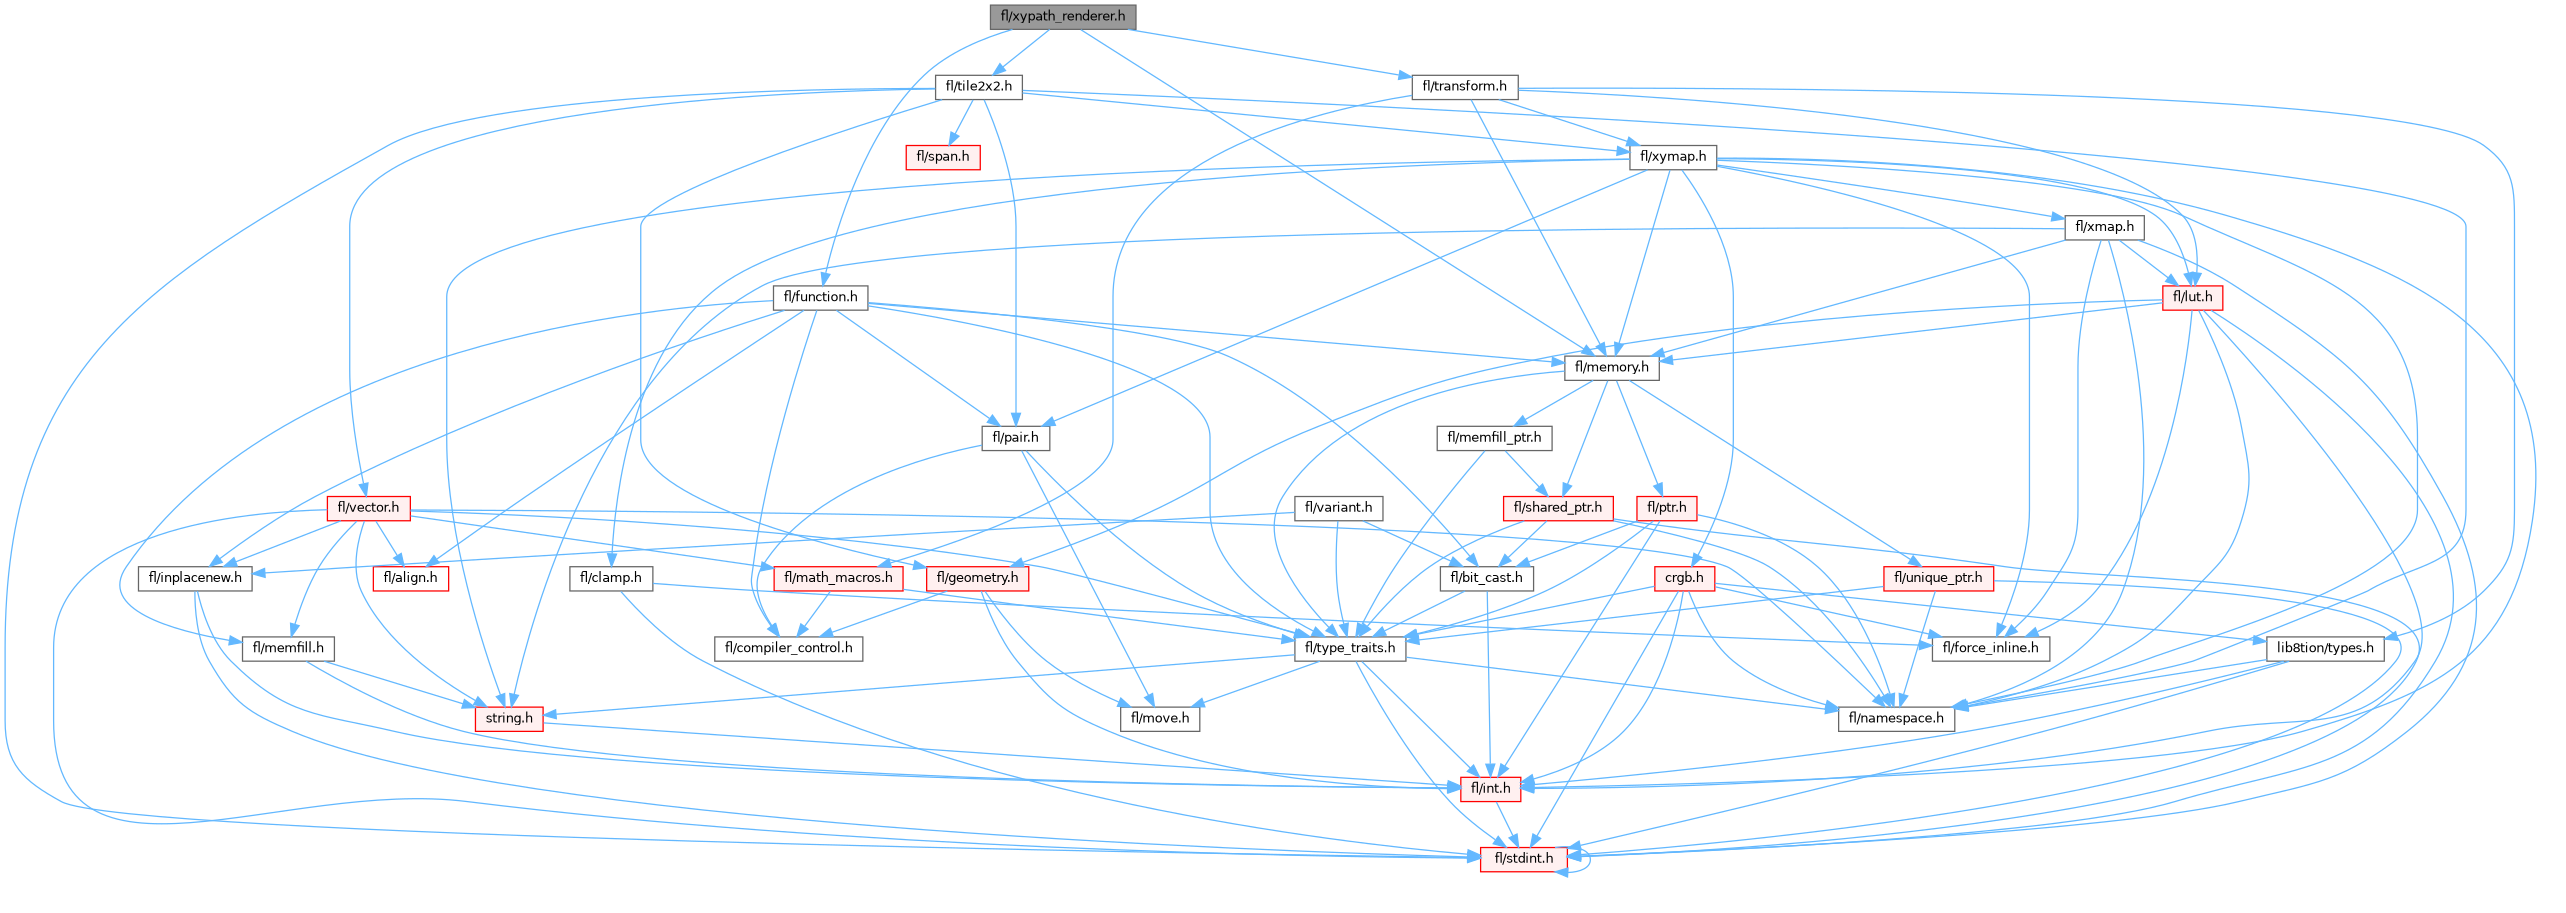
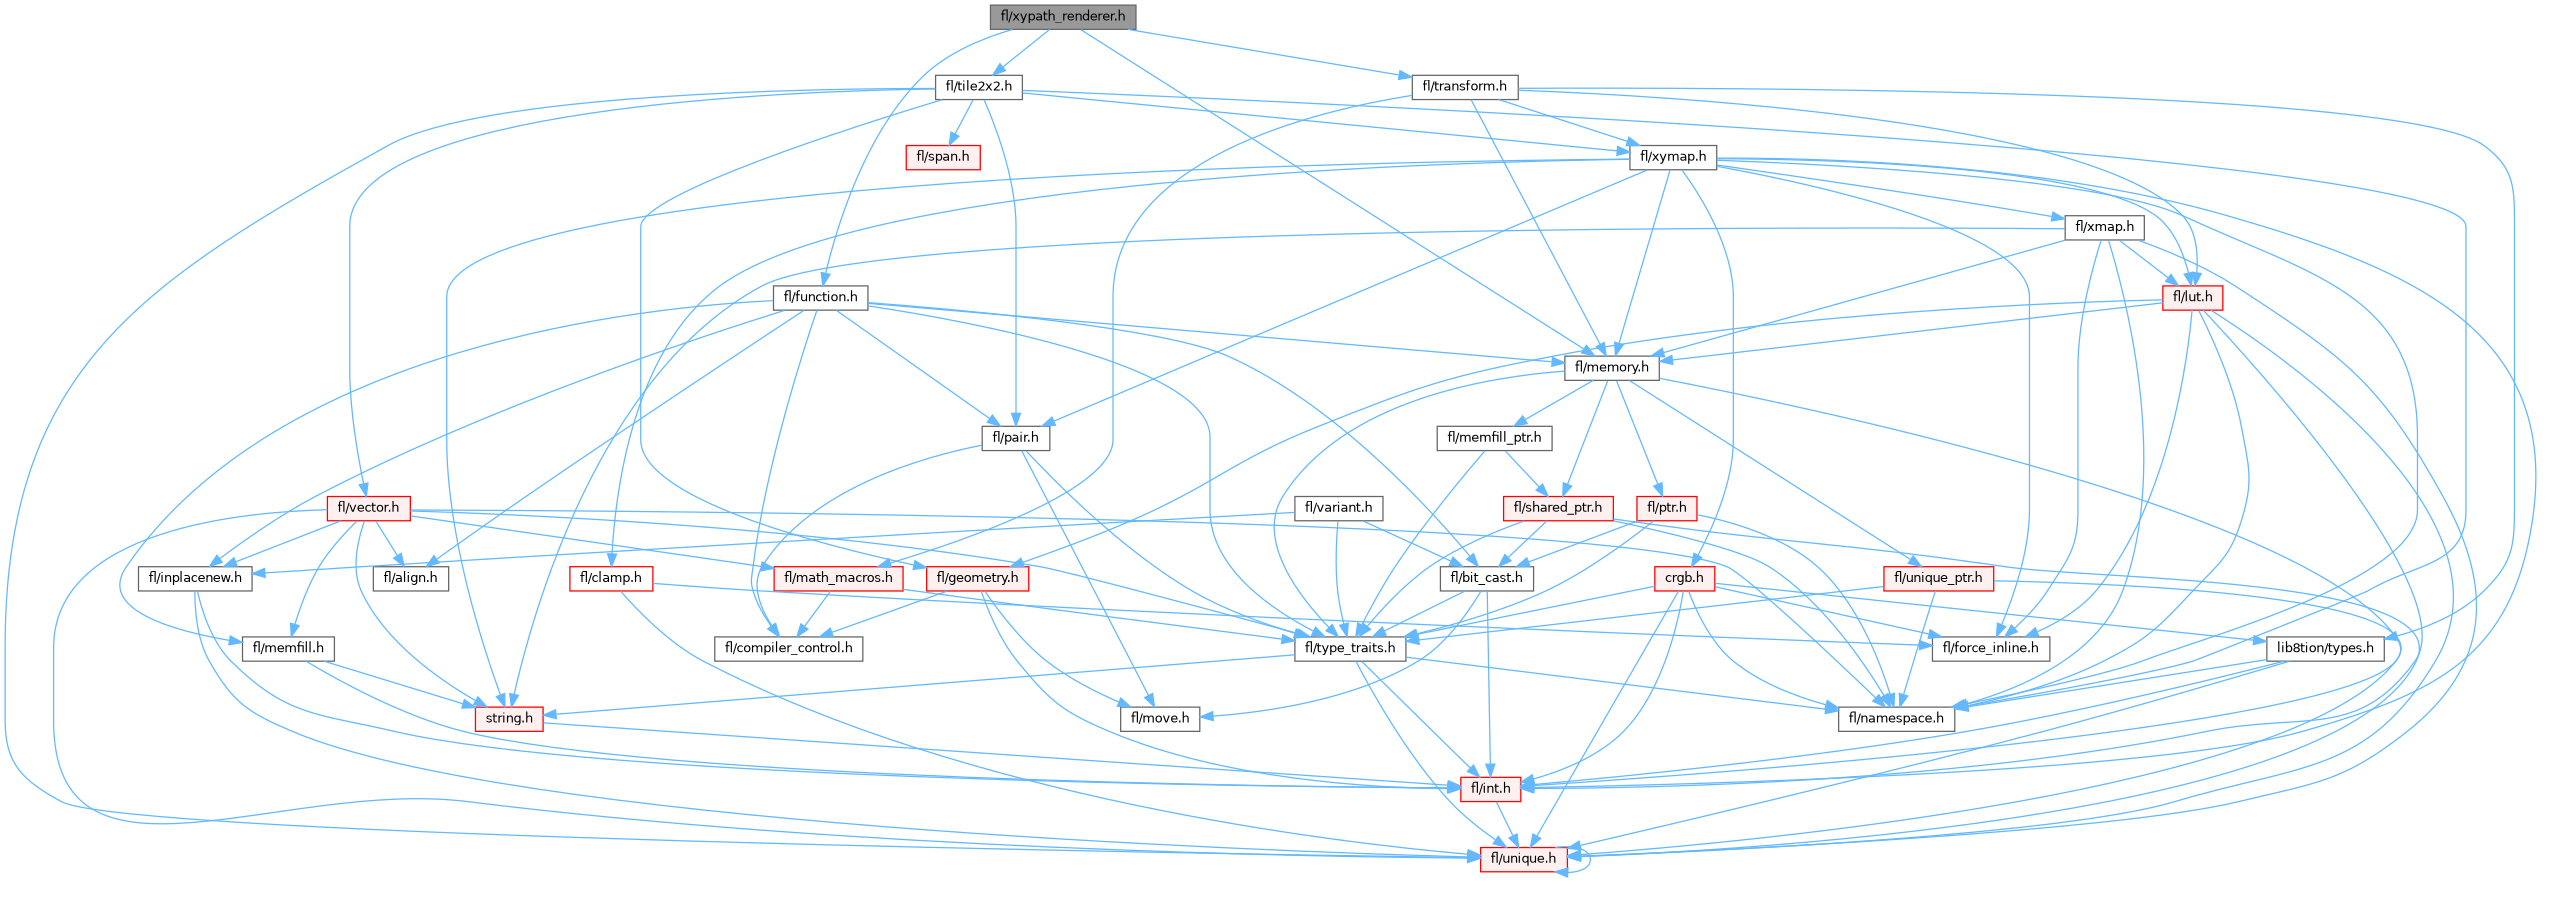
node "fl/align.h": color red -> grey40
node "fl/clamp.h": color grey40 -> red
edge "fl/ptr.h" -> "fl/int.h": now "fl/memory.h" -> "fl/int.h"
edge "fl/type_traits.h" -> "fl/move.h": now "fl/bit_cast.h" -> "fl/move.h"
node "fl/stdint.h": label "fl/stdint.h" -> "fl/unique.h"
